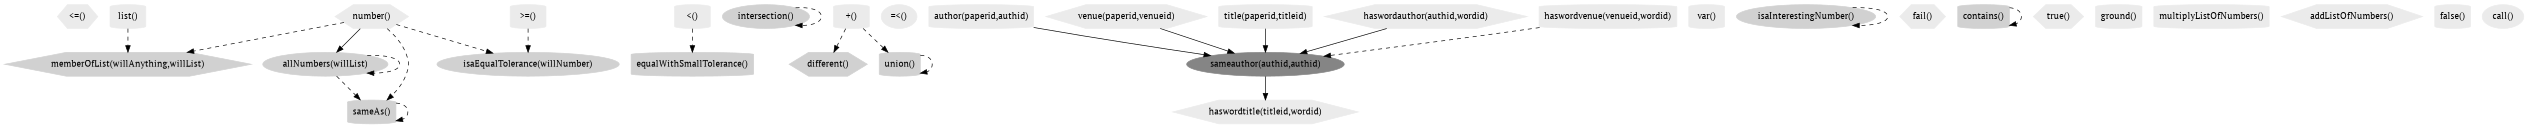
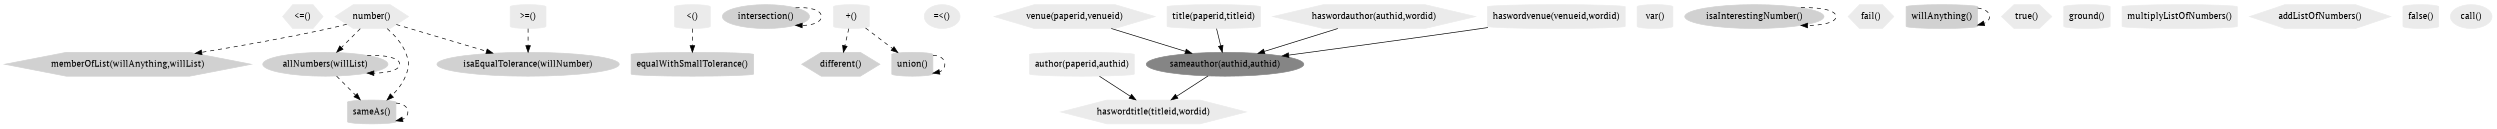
node "list()": removed
node "contains()": label "contains()" -> "willAnything()"
edge "number()" -> "allNumbers(willList)": style solid -> dashed
edge "author(paperid,authid)" -> "sameauthor(authid,authid)": now "author(paperid,authid)" -> "haswordtitle(titleid,wordid)"
edge "haswordvenue(venueid,wordid)" -> "sameauthor(authid,authid)": style dashed -> solid
